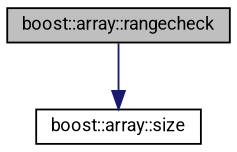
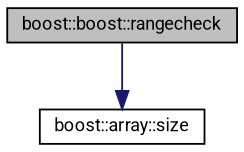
node "boost::array::rangecheck": label "boost::array::rangecheck" -> "boost::boost::rangecheck"
